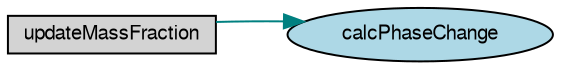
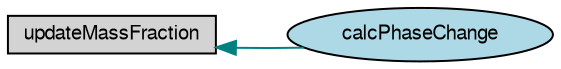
edge "updateMassFraction" -> "calcPhaseChange": reversed
